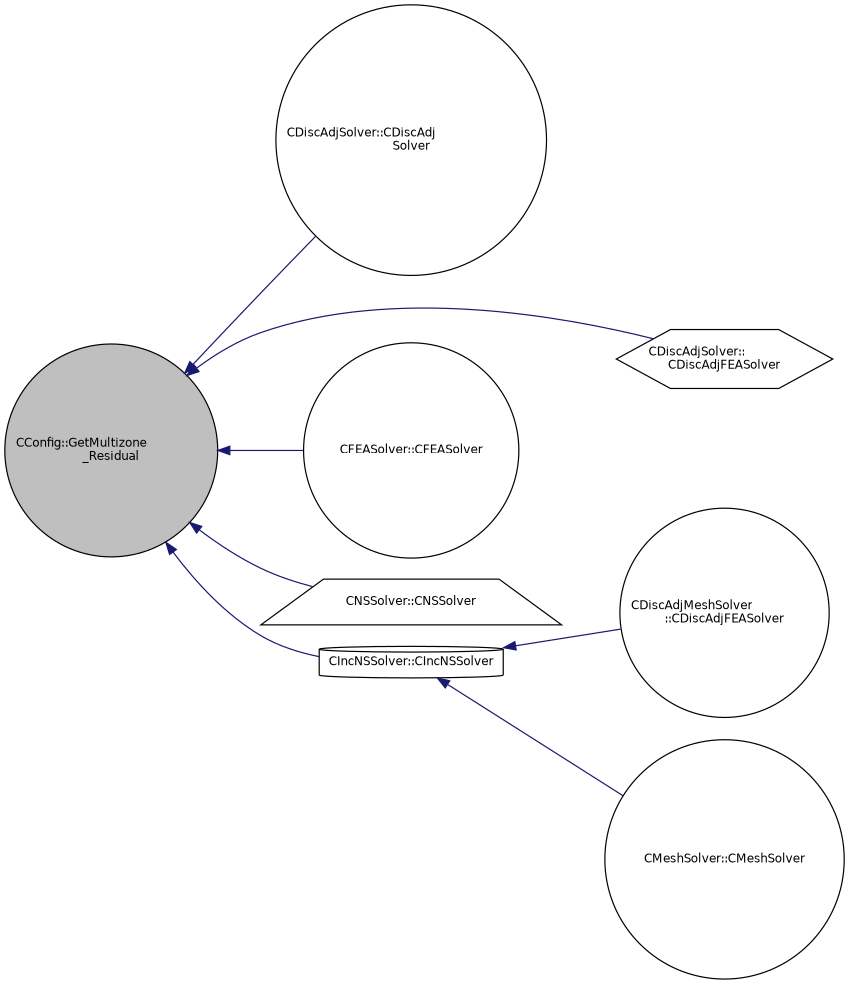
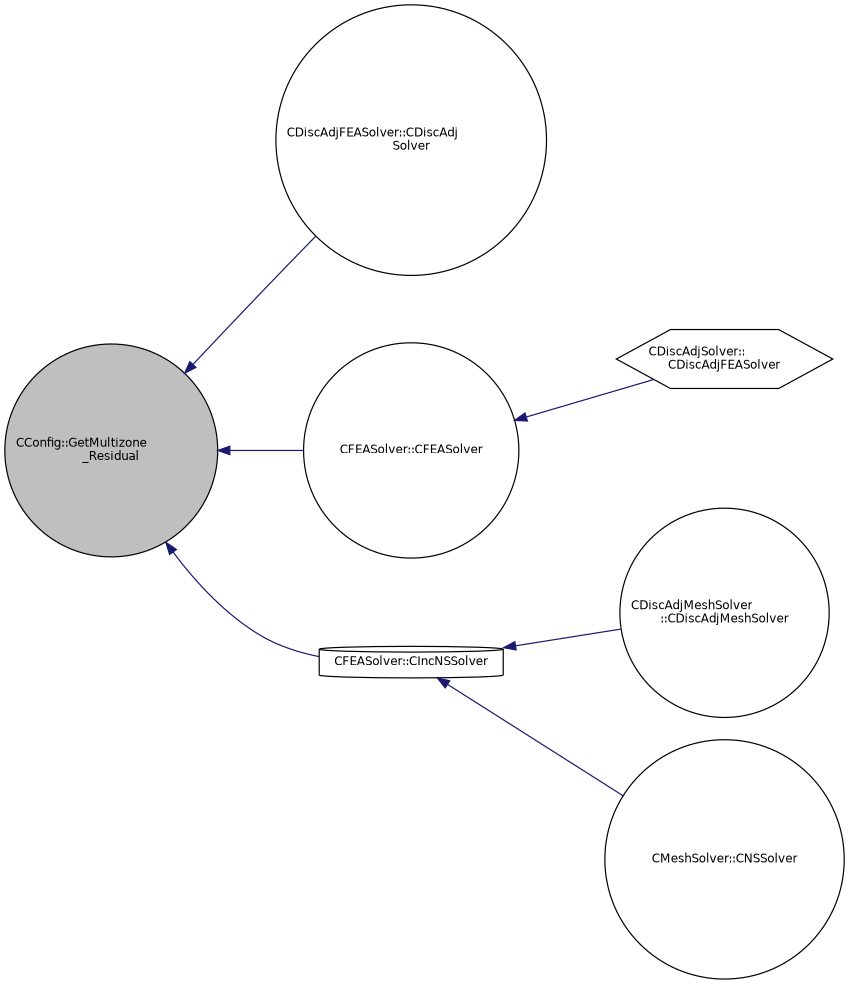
node "CDiscAdjSolver::CDiscAdj Solver": label "CDiscAdjSolver::CDiscAdj Solver" -> "CDiscAdjFEASolver::CDiscAdj Solver"
edge "CDiscAdjSolver:: CDiscAdjFEASolver" -> "CConfig::GetMultizone _Residual": now "CDiscAdjSolver:: CDiscAdjFEASolver" -> "CFEASolver::CFEASolver"
node "CNSSolver::CNSSolver": removed
node "CDiscAdjMeshSolver ::CDiscAdjFEASolver": label "CDiscAdjMeshSolver ::CDiscAdjFEASolver" -> "CDiscAdjMeshSolver ::CDiscAdjMeshSolver"
node "CIncNSSolver::CIncNSSolver": label "CIncNSSolver::CIncNSSolver" -> "CFEASolver::CIncNSSolver"
node "CMeshSolver::CMeshSolver": label "CMeshSolver::CMeshSolver" -> "CMeshSolver::CNSSolver"
